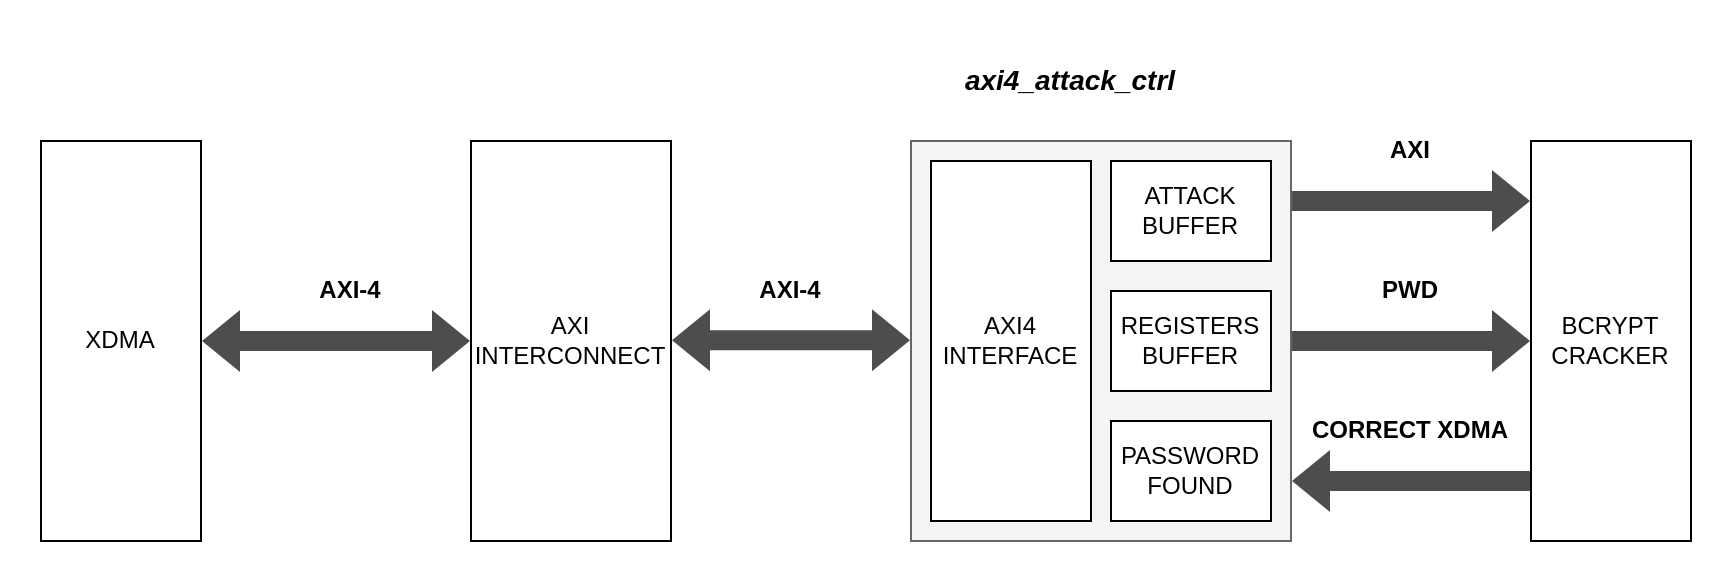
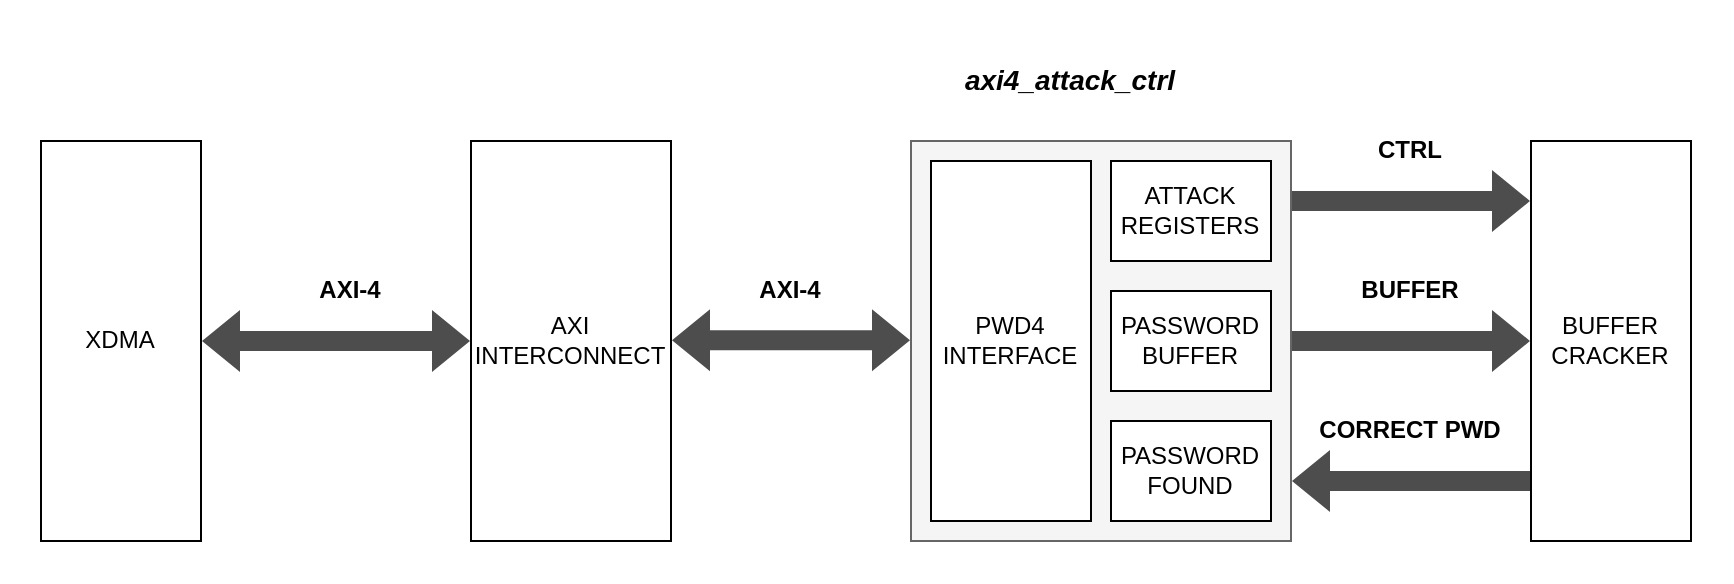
node "AXI": label "AXI" -> "CTRL"
node "ATTACK BUFFER": label "ATTACK BUFFER" -> "ATTACK REGISTERS"
node "PWD": label "PWD" -> "BUFFER"
node "AXI4 INTERFACE": label "AXI4 INTERFACE" -> "PWD4 INTERFACE"
node "REGISTERS BUFFER": label "REGISTERS BUFFER" -> "PASSWORD BUFFER"
node "BCRYPT CRACKER": label "BCRYPT CRACKER" -> "BUFFER CRACKER"
node "CORRECT XDMA": label "CORRECT XDMA" -> "CORRECT PWD"
